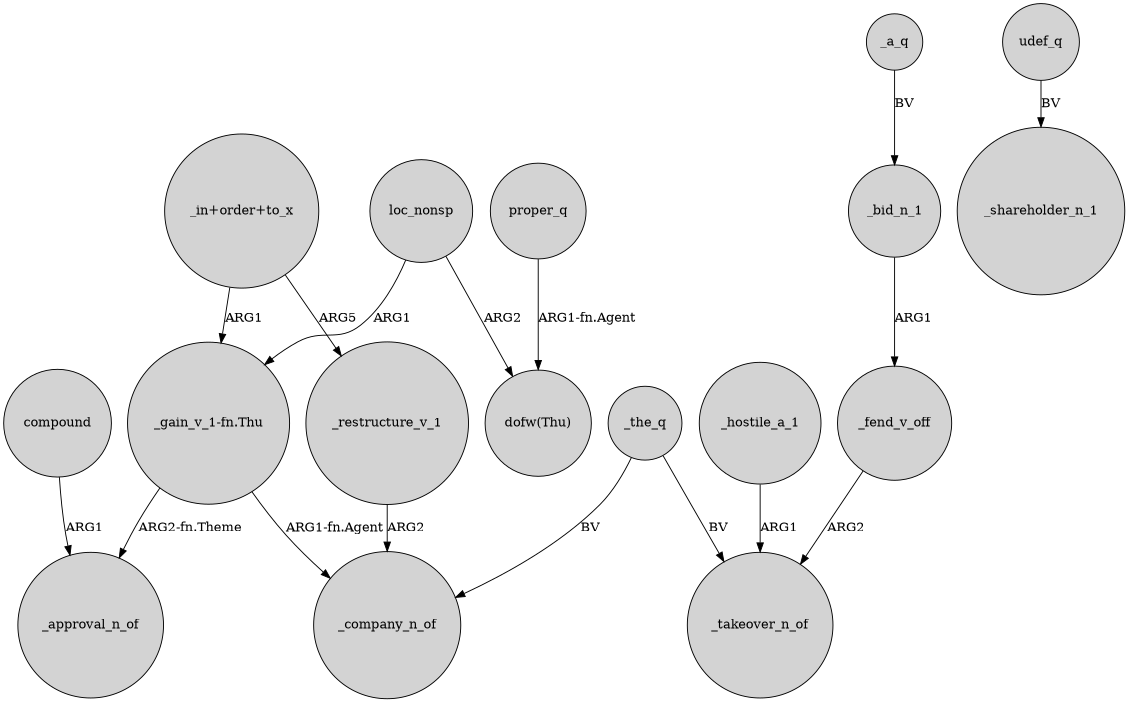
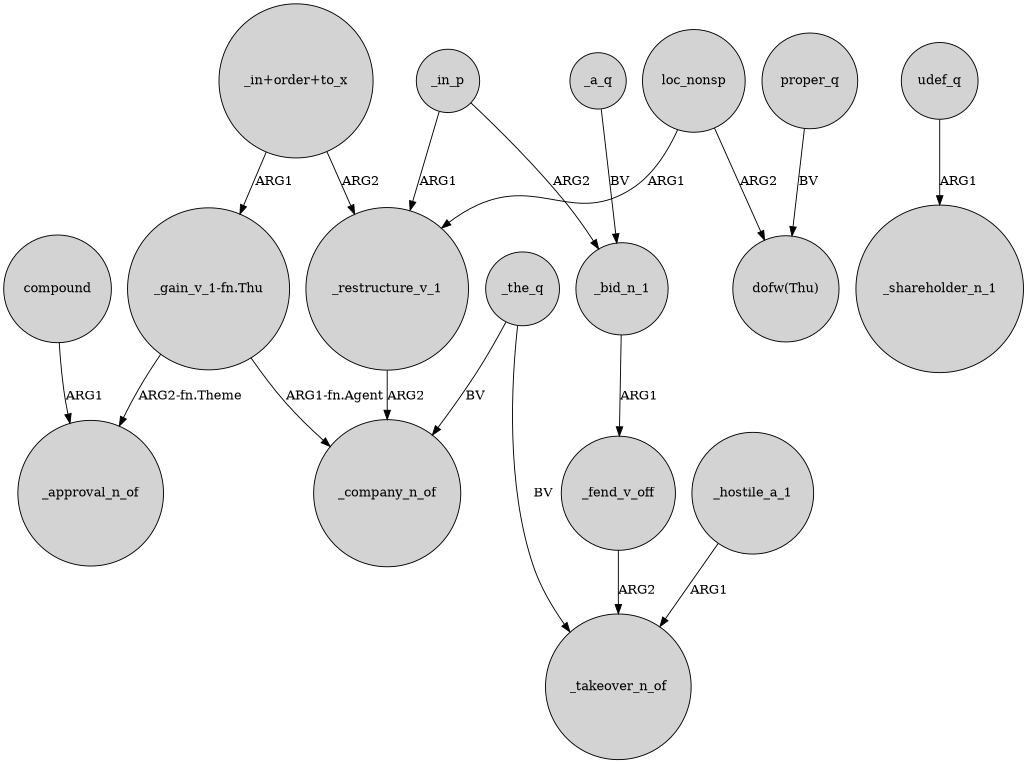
node "_in_p": added
edge "udef_q" -> "_shareholder_n_1": label "BV" -> "ARG1"
edge "_in+order+to_x" -> "_restructure_v_1": label "ARG5" -> "ARG2"
edge "proper_q" -> "dofw(Thu)": label "ARG1-fn.Agent" -> "BV"
edge "loc_nonsp" -> "_gain_v_1-fn.Thu": now "loc_nonsp" -> "_restructure_v_1"
